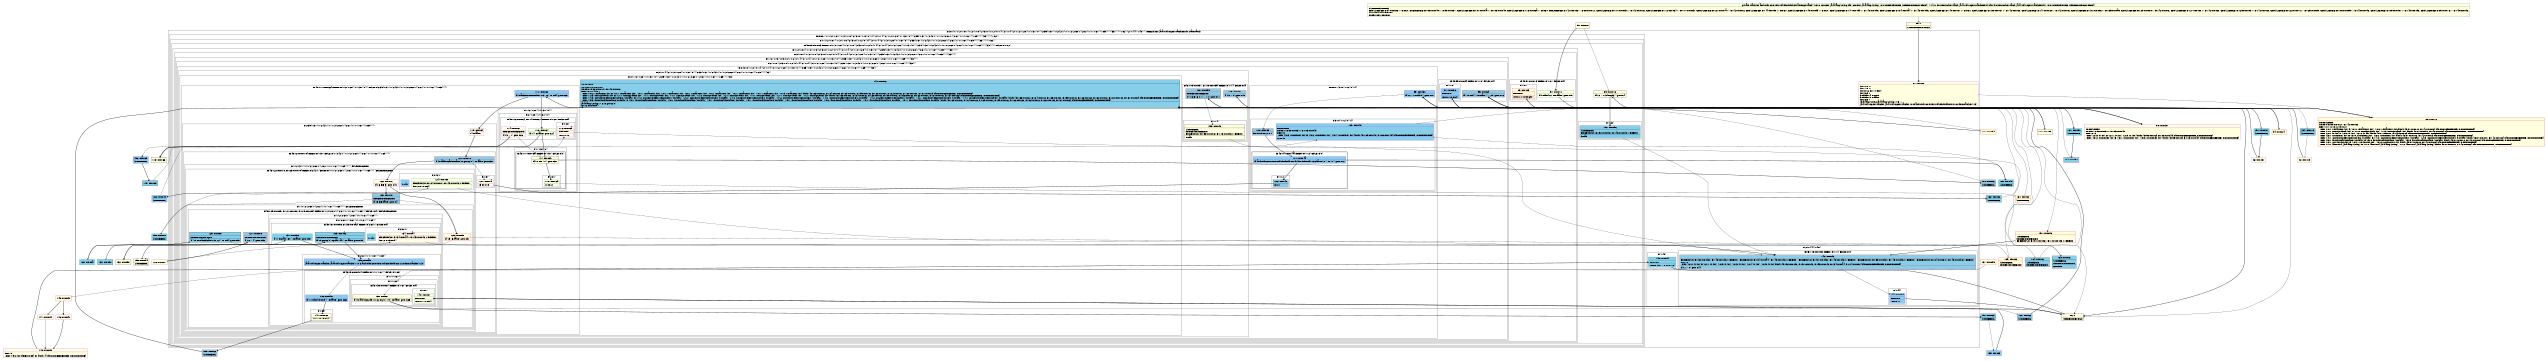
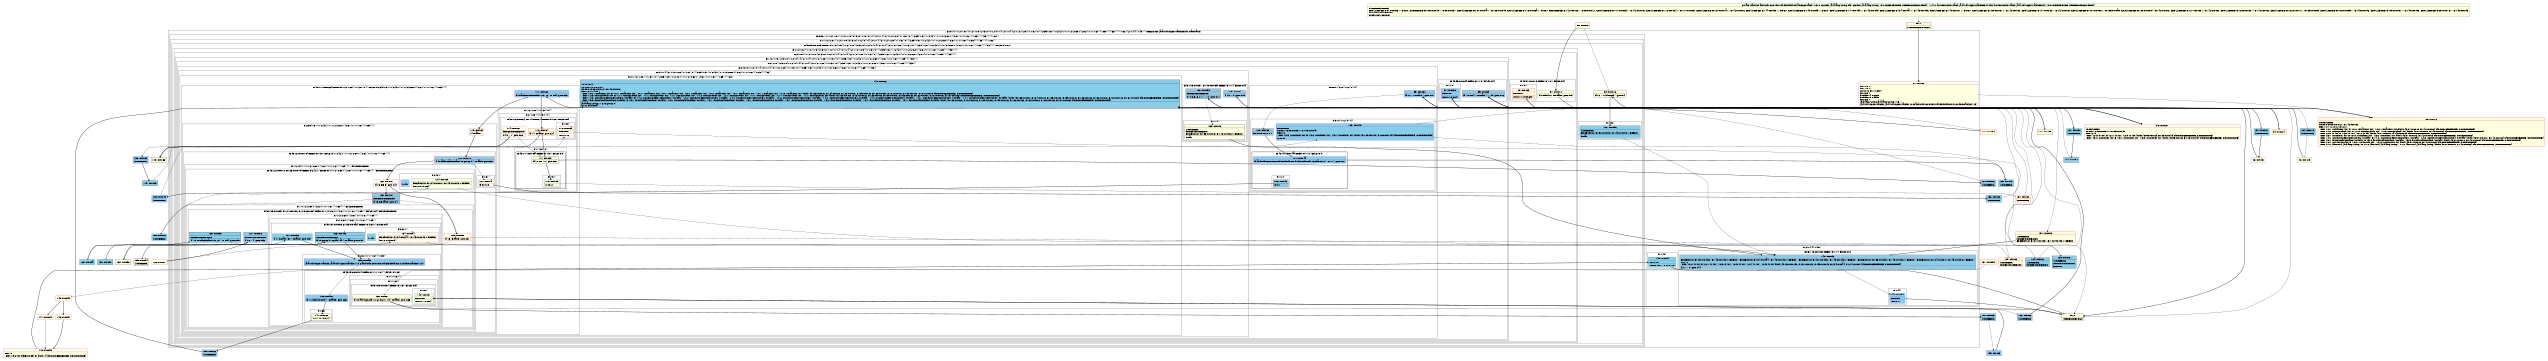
node "97: 0x0036": text "RETURN" -> "NEEDED"
node "112: 0x0064": color teal -> red
edge "153: 0x00d6" -> "143: 0x00d6": style solid -> bold
edge "101: 0x004a" -> "102: 0x004c": removed
